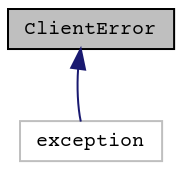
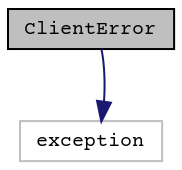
edge "exception" -> "ClientError": reversed
